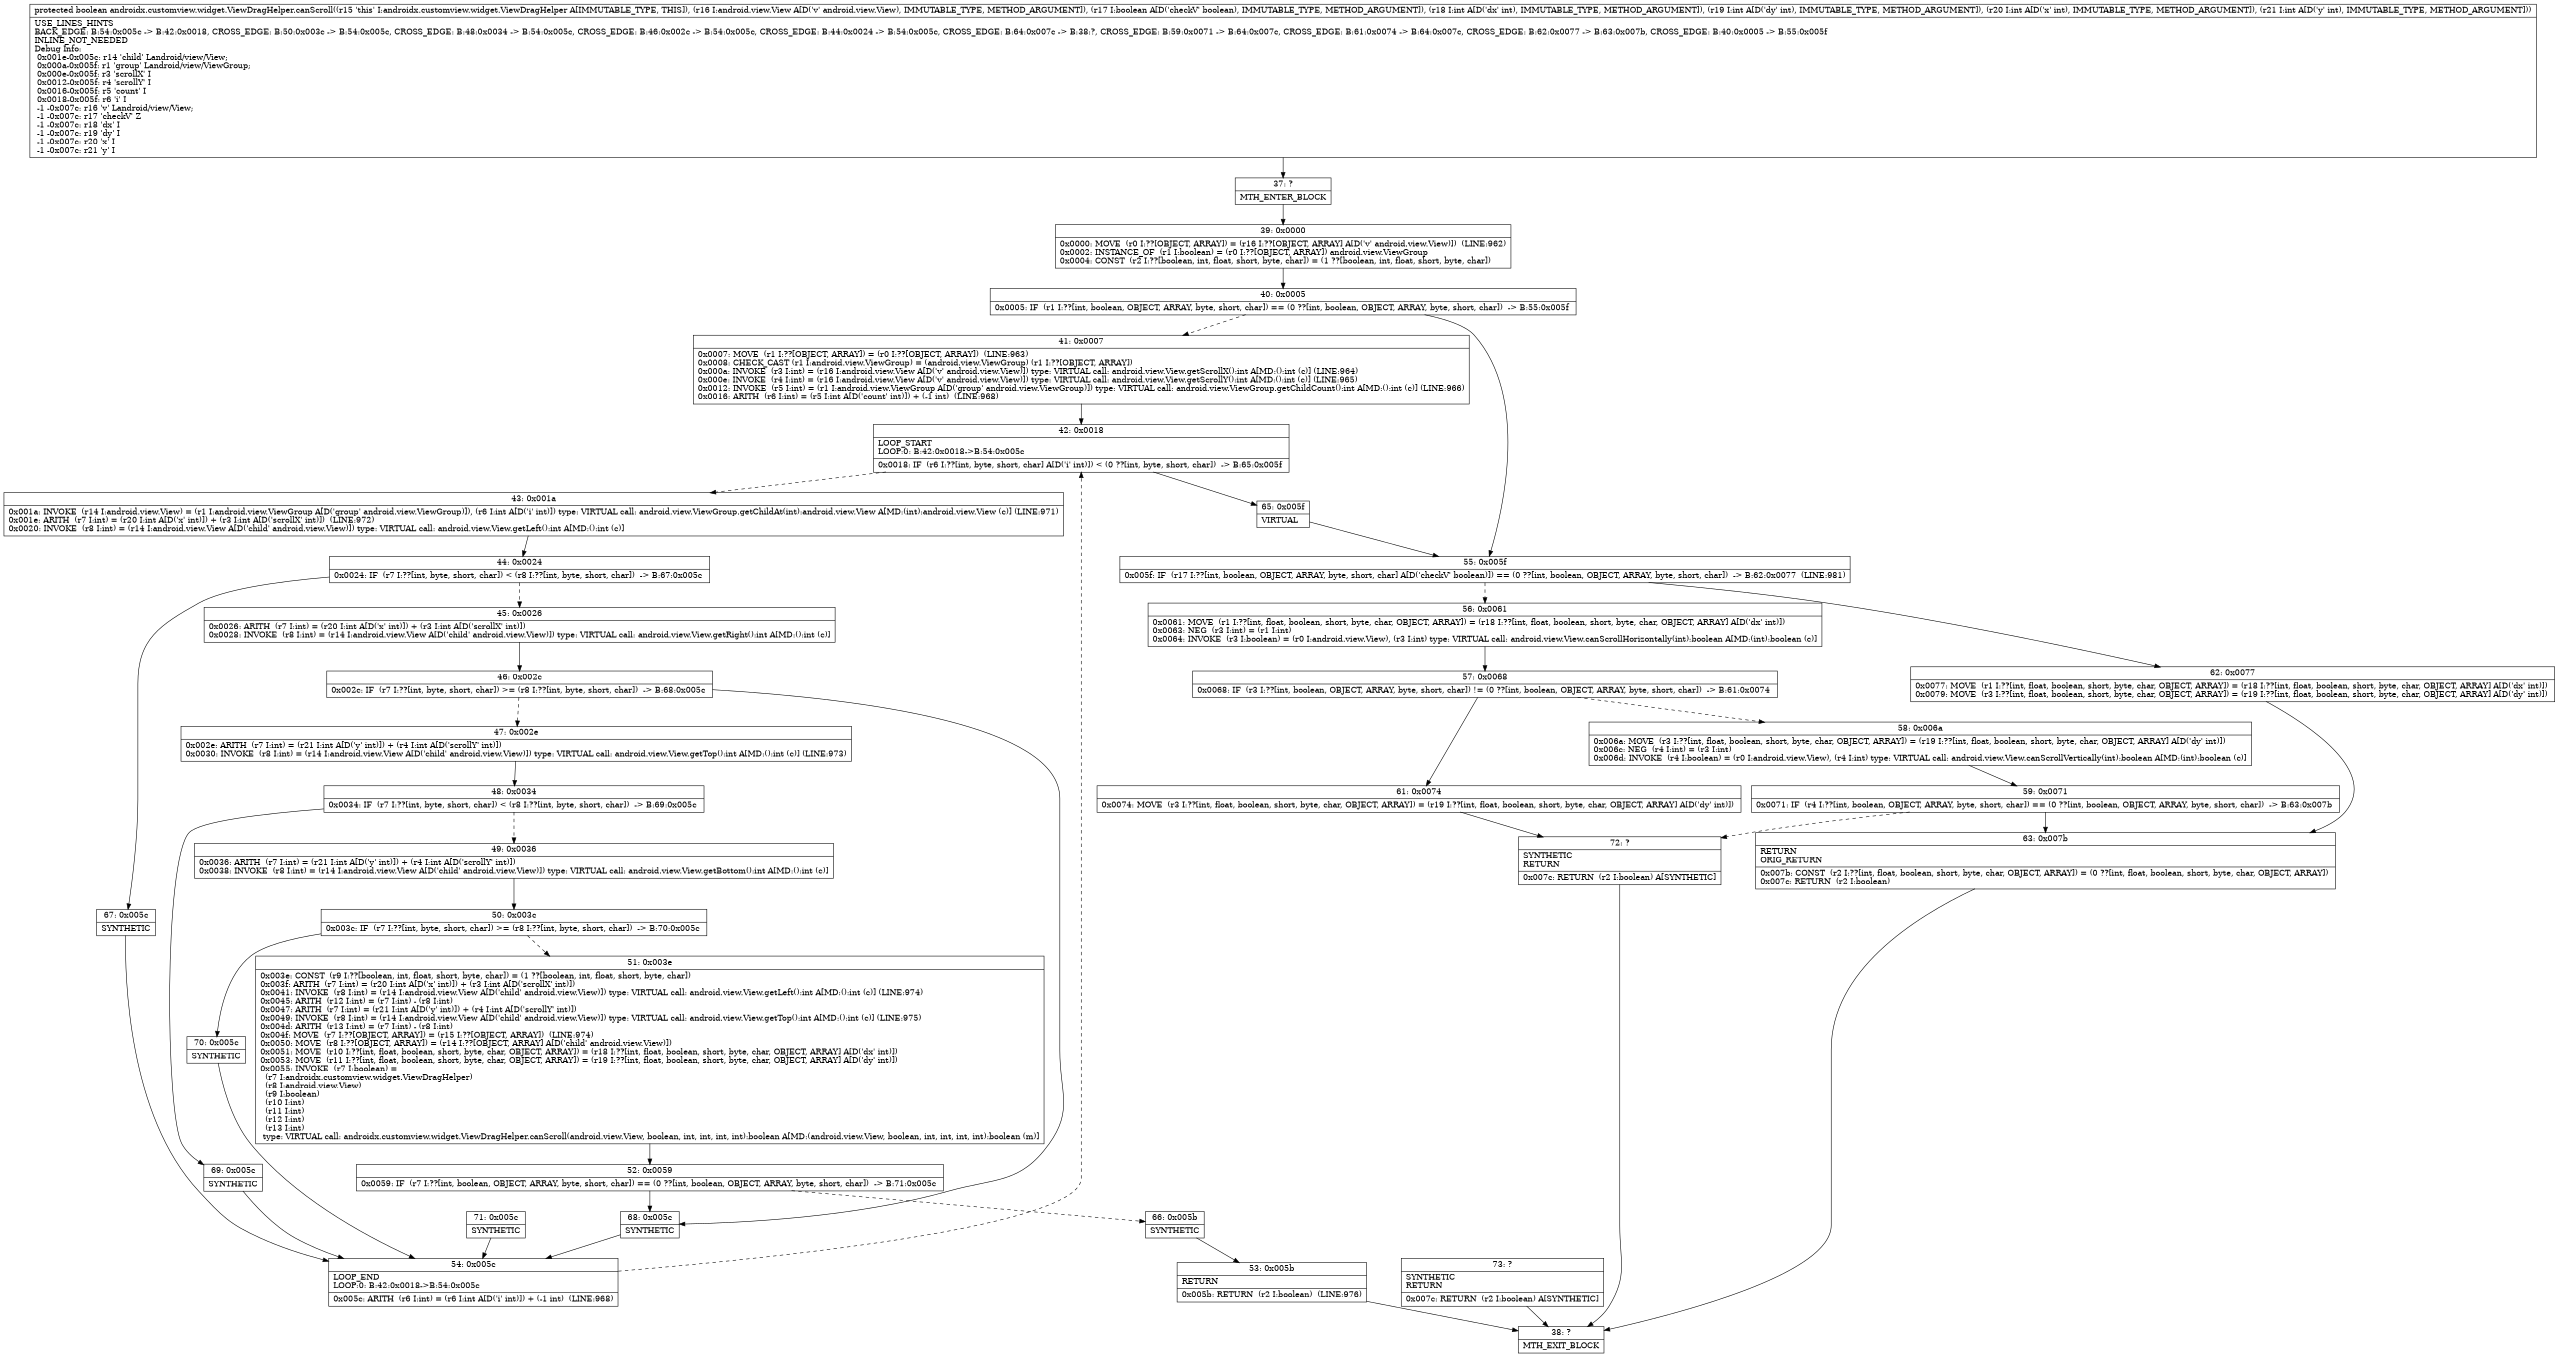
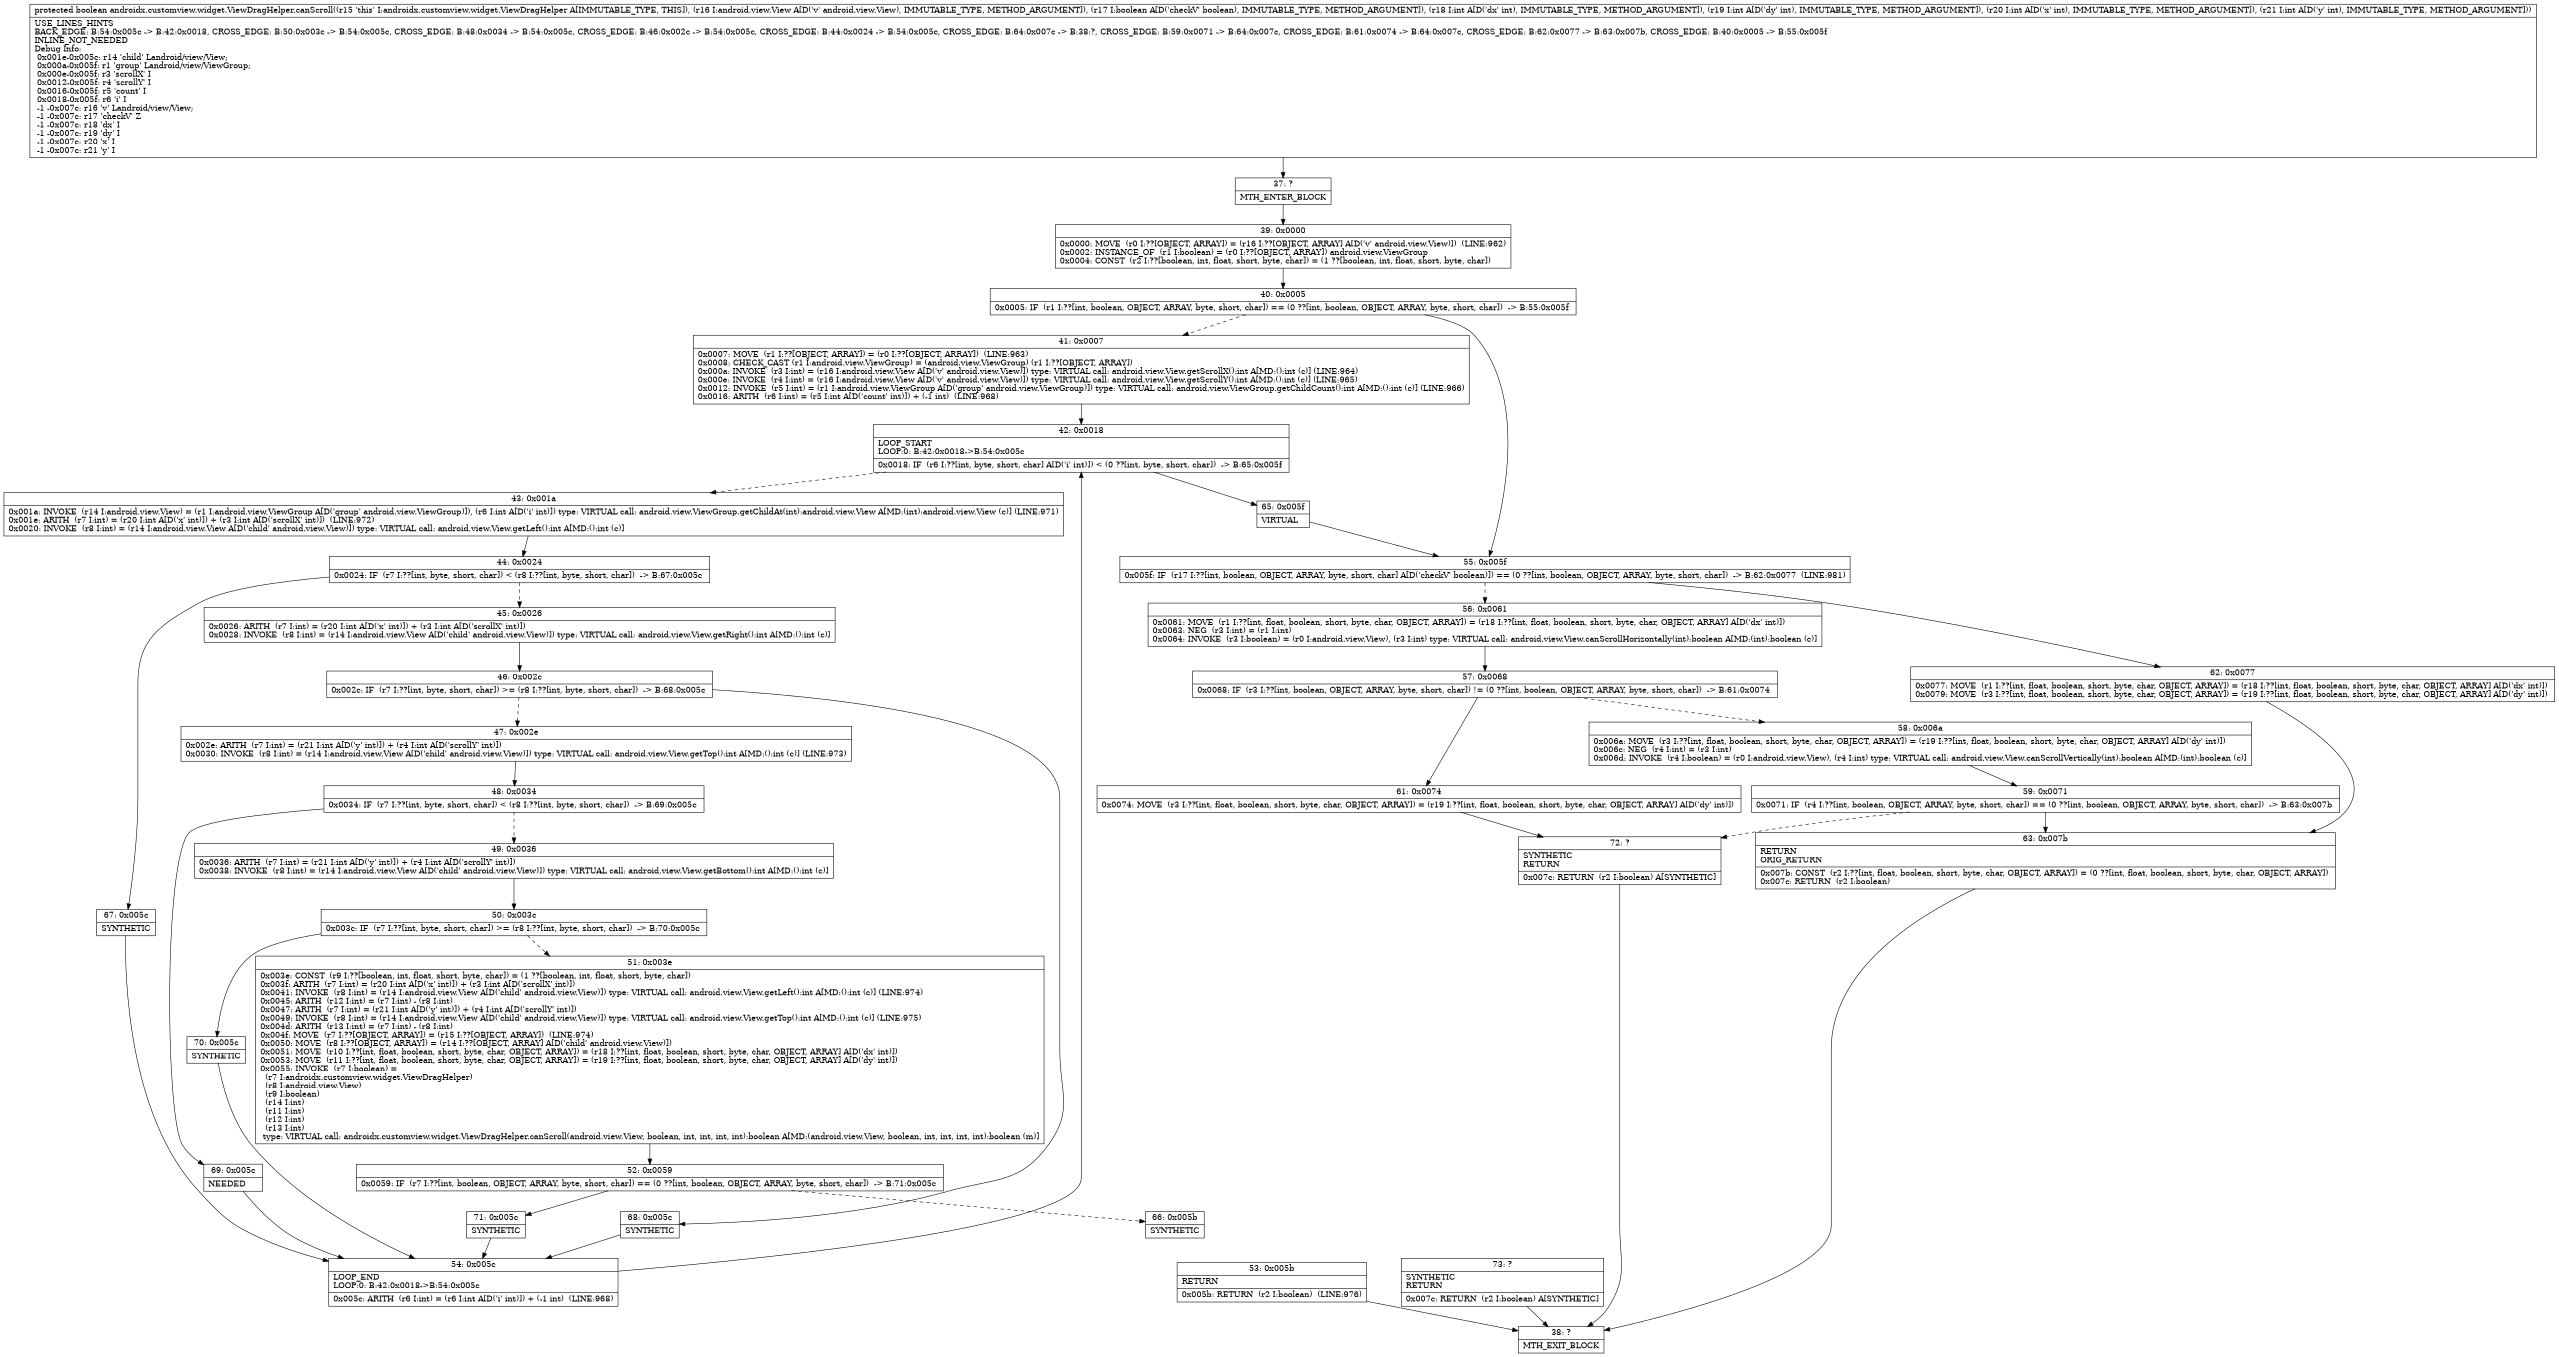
edge "54: 0x005c" -> "42: 0x0018": style dashed -> solid
node "51: 0x003e": text "(r10 I:int)" -> "(r14 I:int)"
node "69: 0x005c": text "SYNTHETIC" -> "NEEDED"
edge "52: 0x0059" -> "68: 0x005c": now "52: 0x0059" -> "71: 0x005c"
edge "66: 0x005b" -> "53: 0x005b": removed
